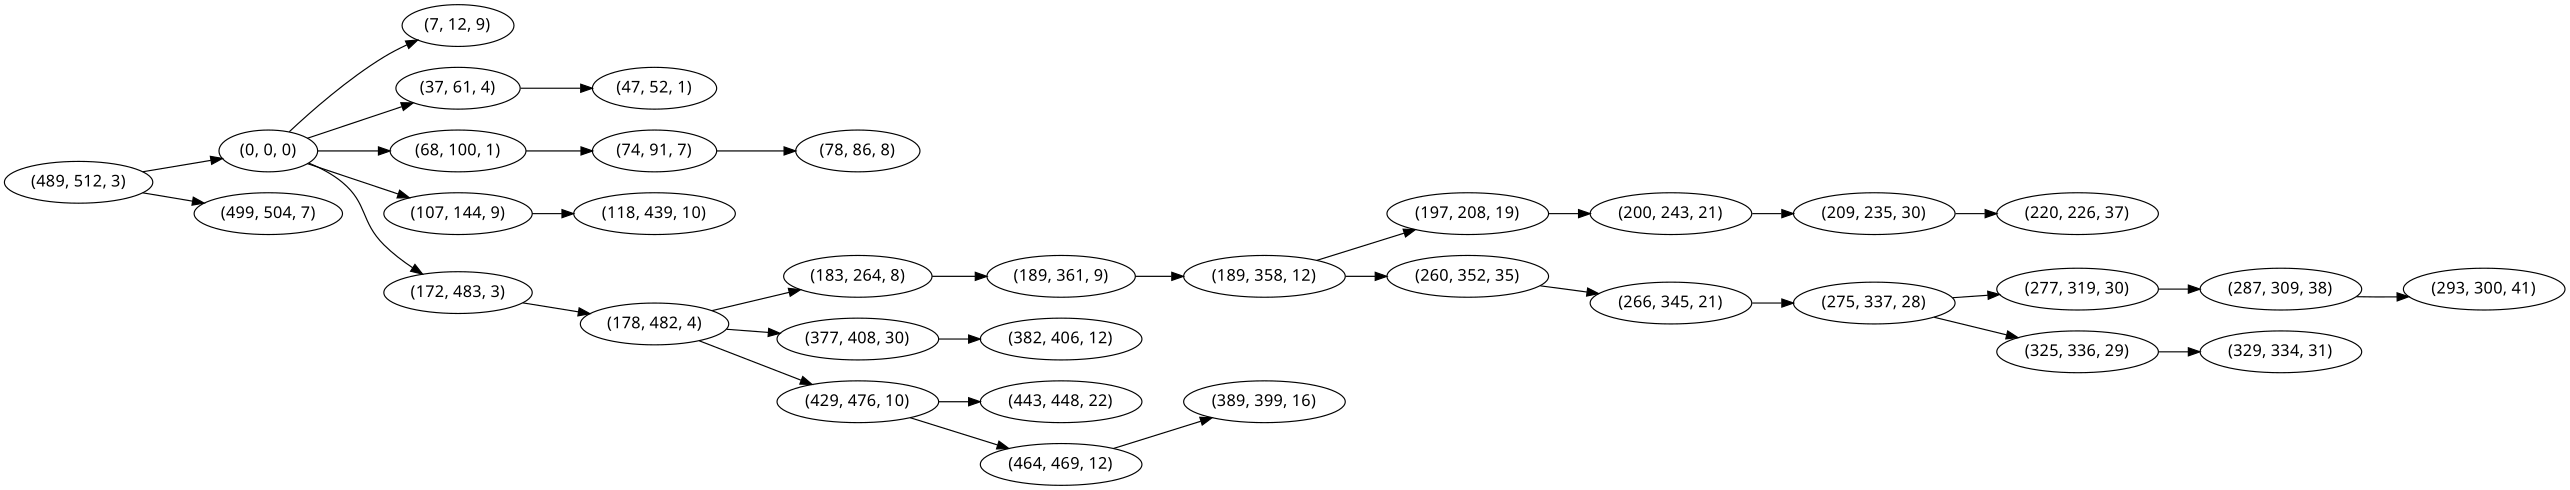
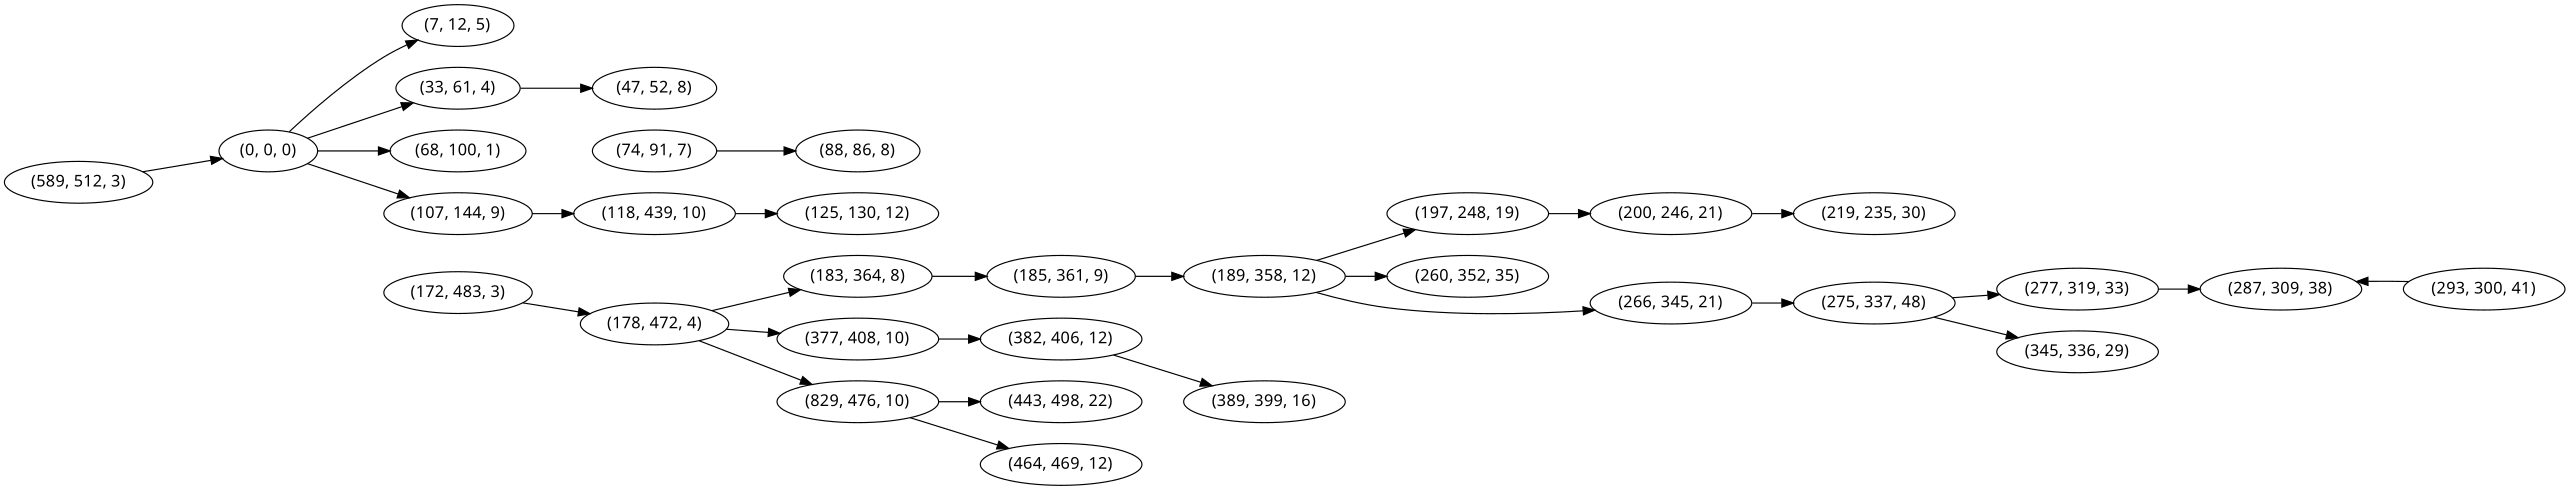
node "(7, 12, 9)": label "(7, 12, 9)" -> "(7, 12, 5)"
node "(37, 61, 4)": label "(37, 61, 4)" -> "(33, 61, 4)"
node "(47, 52, 1)": label "(47, 52, 1)" -> "(47, 52, 8)"
edge "(68, 100, 1)" -> "(74, 91, 7)": removed
node "(78, 86, 8)": label "(78, 86, 8)" -> "(88, 86, 8)"
node "(489, 512, 3)": label "(489, 512, 3)" -> "(589, 512, 3)"
edge "(0, 0, 0)" -> "(172, 483, 3)": removed
node "(499, 504, 7)": removed
node "(125, 130, 12)": added
node "(197, 208, 19)": label "(197, 208, 19)" -> "(197, 248, 19)"
node "(200, 243, 21)": label "(200, 243, 21)" -> "(200, 246, 21)"
node "(209, 235, 30)": label "(209, 235, 30)" -> "(219, 235, 30)"
node "(220, 226, 37)": removed
node "(183, 264, 8)": label "(183, 264, 8)" -> "(183, 364, 8)"
node "(189, 361, 9)": label "(189, 361, 9)" -> "(185, 361, 9)"
edge "(260, 352, 35)" -> "(266, 345, 21)": now "(189, 358, 12)" -> "(266, 345, 21)"
node "(277, 319, 30)": label "(277, 319, 30)" -> "(277, 319, 33)"
edge "(287, 309, 38)" -> "(293, 300, 41)": reversed
node "(275, 337, 28)": label "(275, 337, 28)" -> "(275, 337, 48)"
node "(178, 482, 4)": label "(178, 482, 4)" -> "(178, 472, 4)"
node "(377, 408, 30)": label "(377, 408, 30)" -> "(377, 408, 10)"
node "(325, 336, 29)": label "(325, 336, 29)" -> "(345, 336, 29)"
node "(329, 334, 31)": removed
node "(429, 476, 10)": label "(429, 476, 10)" -> "(829, 476, 10)"
node "(443, 448, 22)": label "(443, 448, 22)" -> "(443, 498, 22)"
edge "(464, 469, 12)" -> "(389, 399, 16)": now "(382, 406, 12)" -> "(389, 399, 16)"
